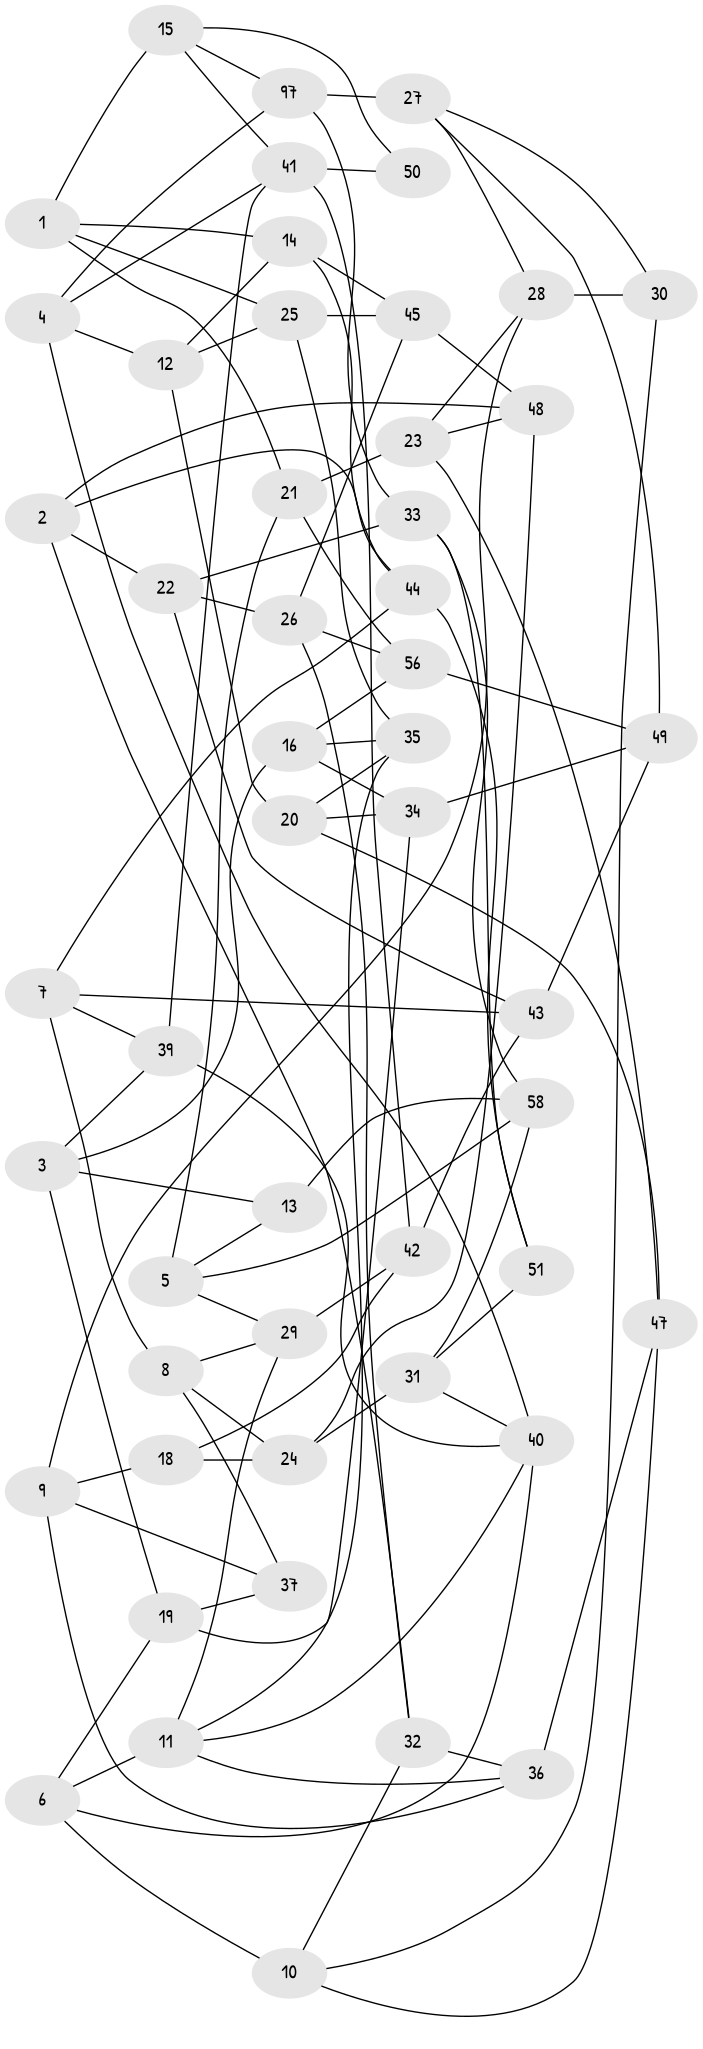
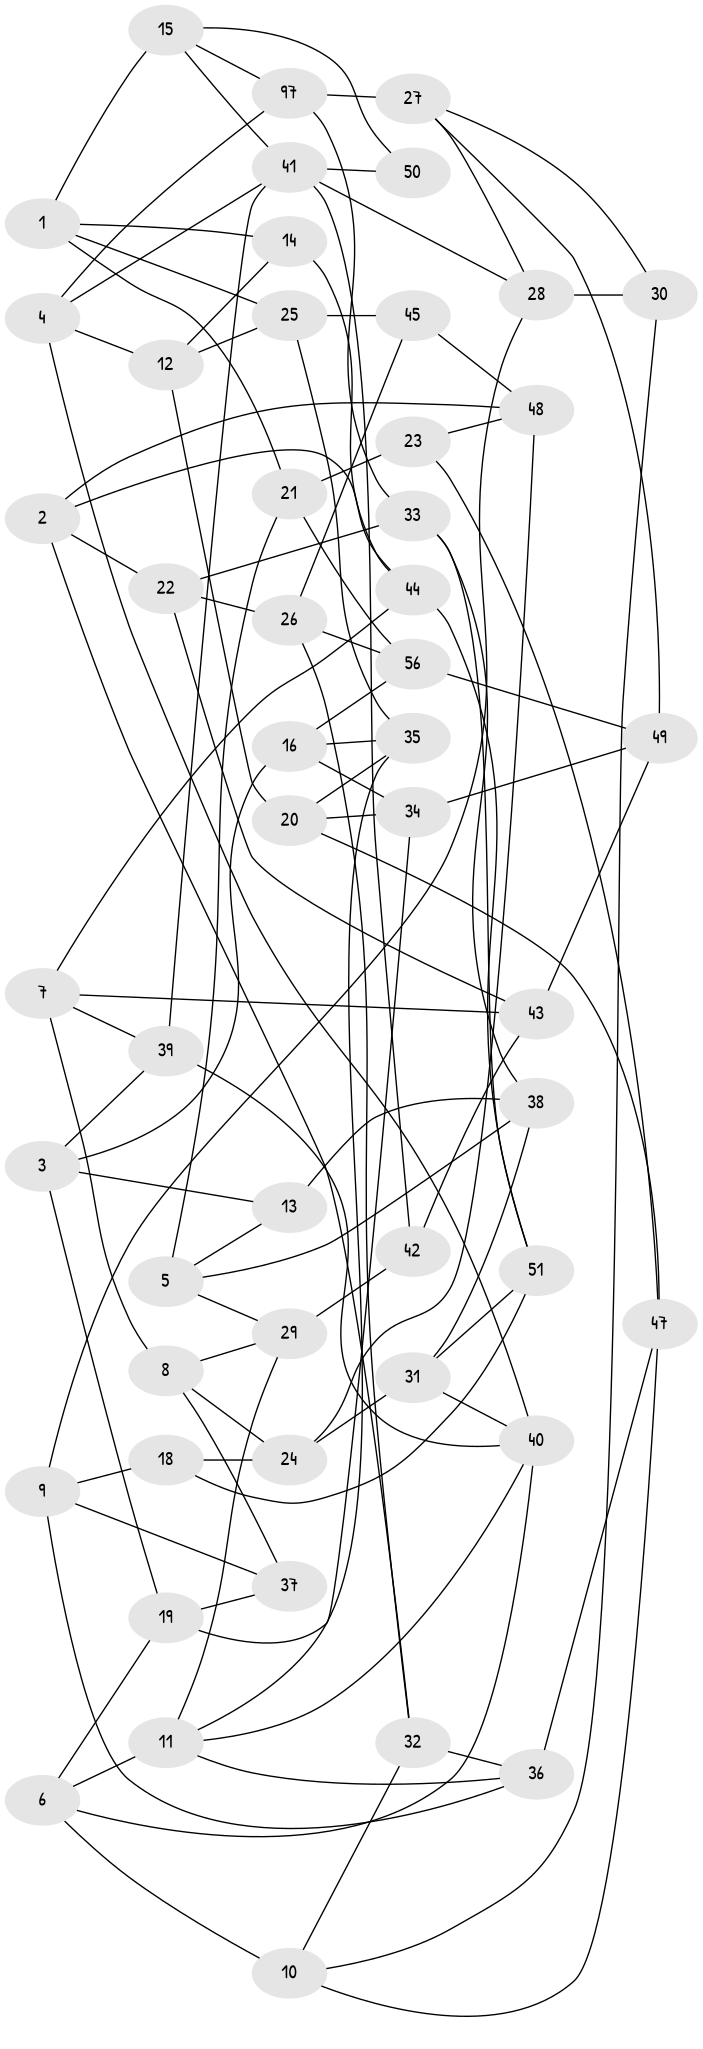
edge "14" -- "45": removed
edge "28" -- "23": now "28" -- "41"
node "58": label "58" -> "38"
edge "42" -- "18": now "51" -- "18"
